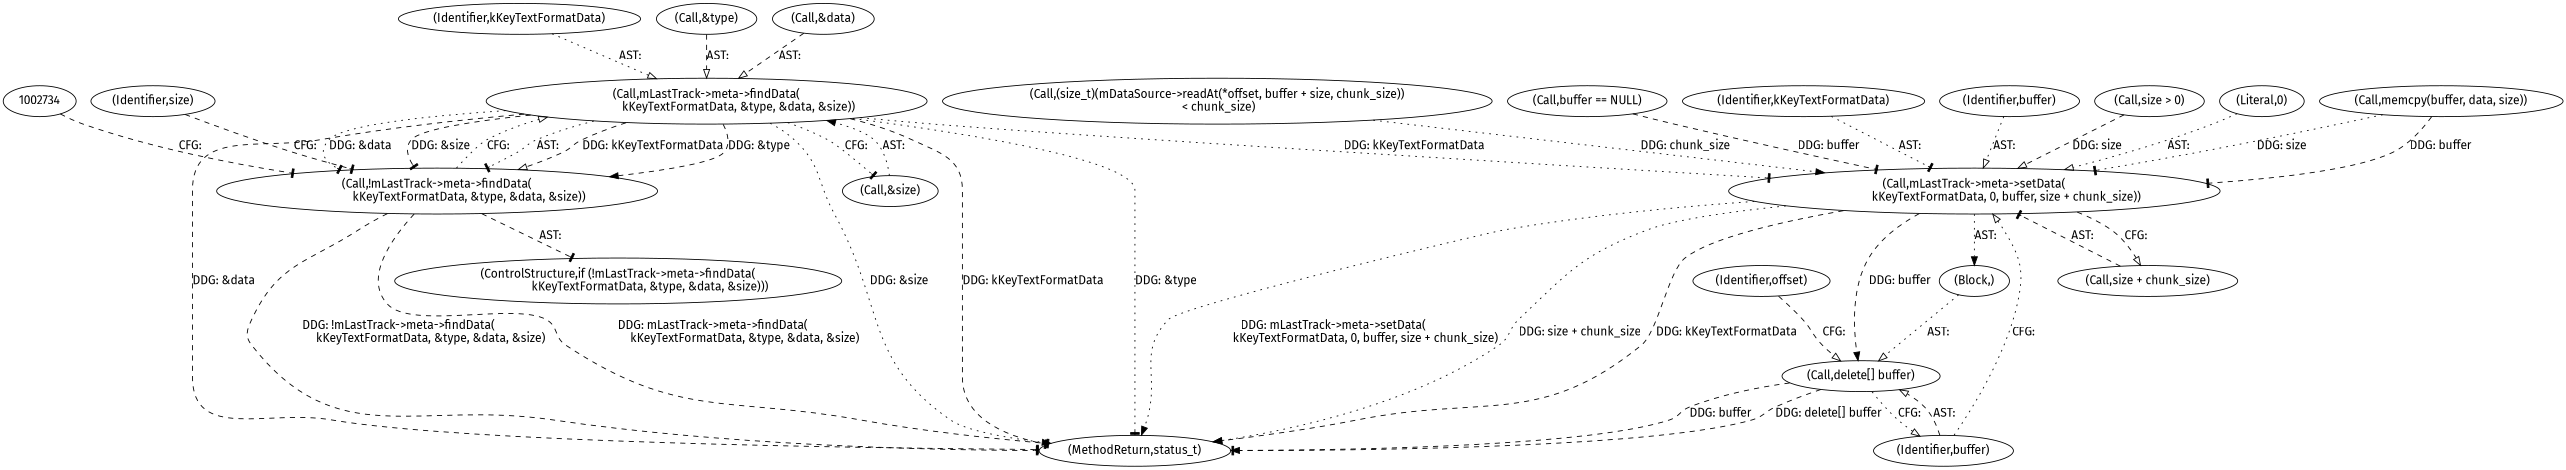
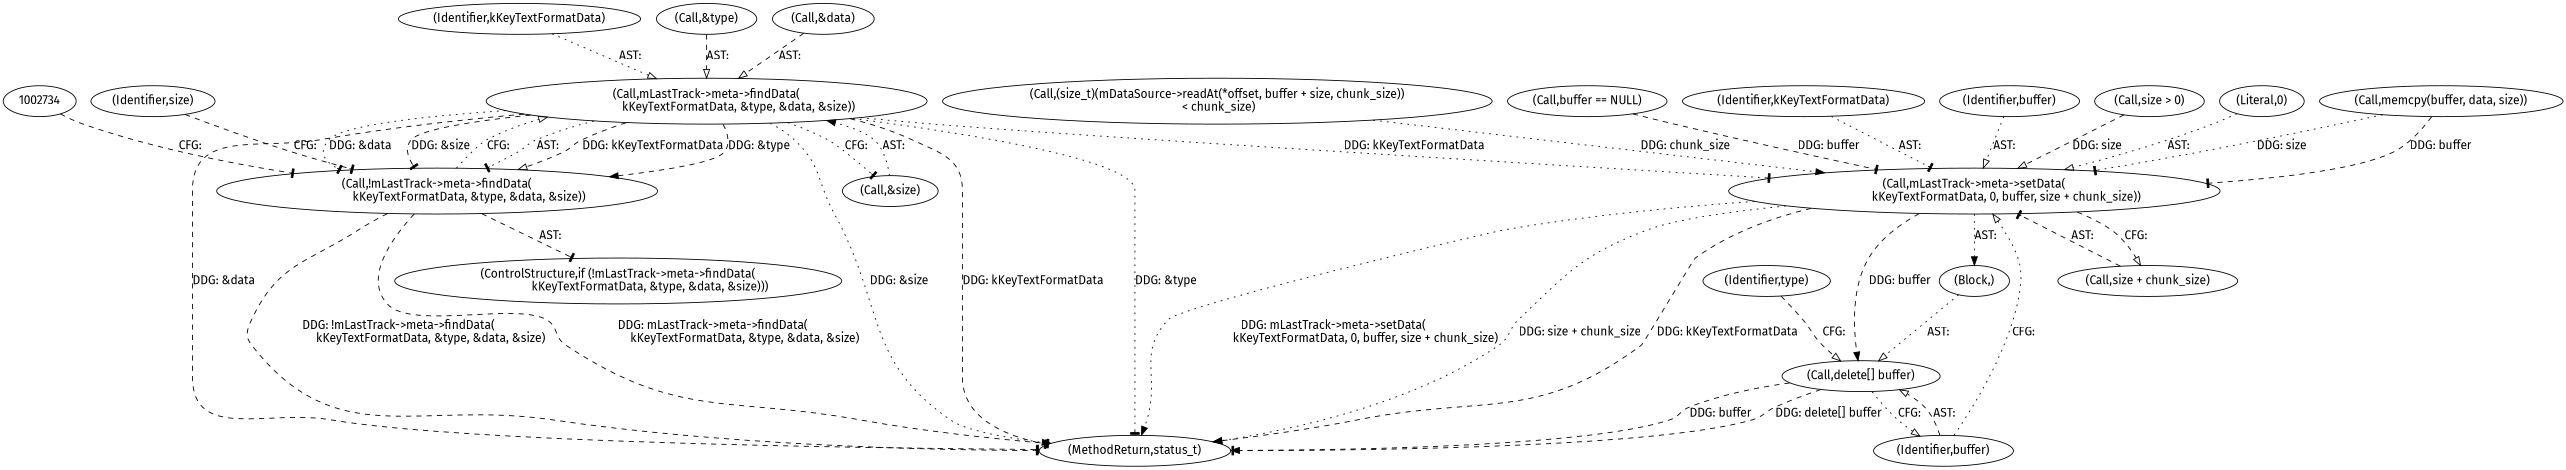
node "(Identifier,offset)": label "(Identifier,offset)" -> "(Identifier,type)"
